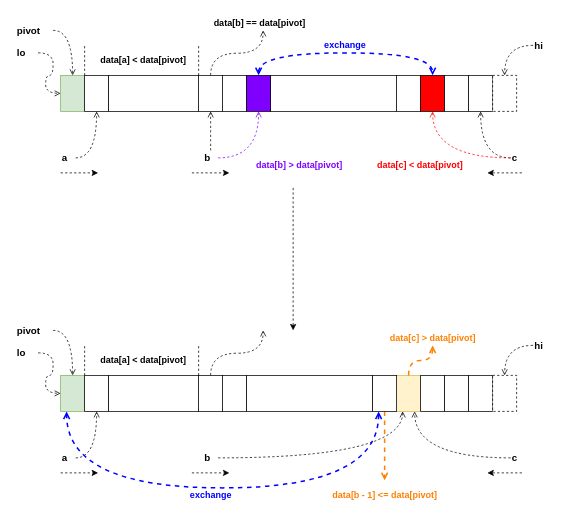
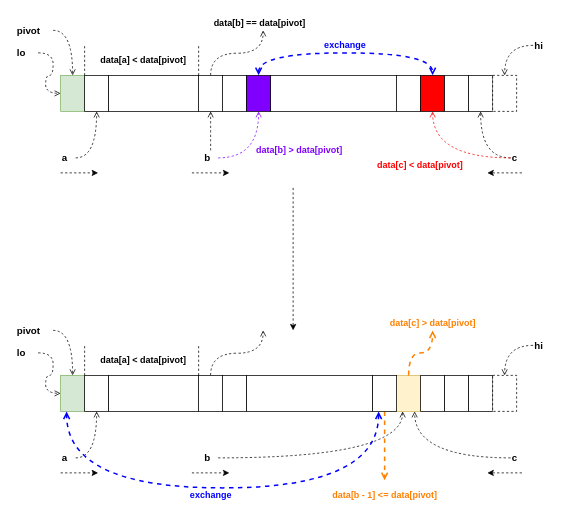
node "data[b] > data[pivot]": moved (299, 165) -> (299, 150)
node "data[c] > data[pivot]": moved (432, 338) -> (432, 323)
